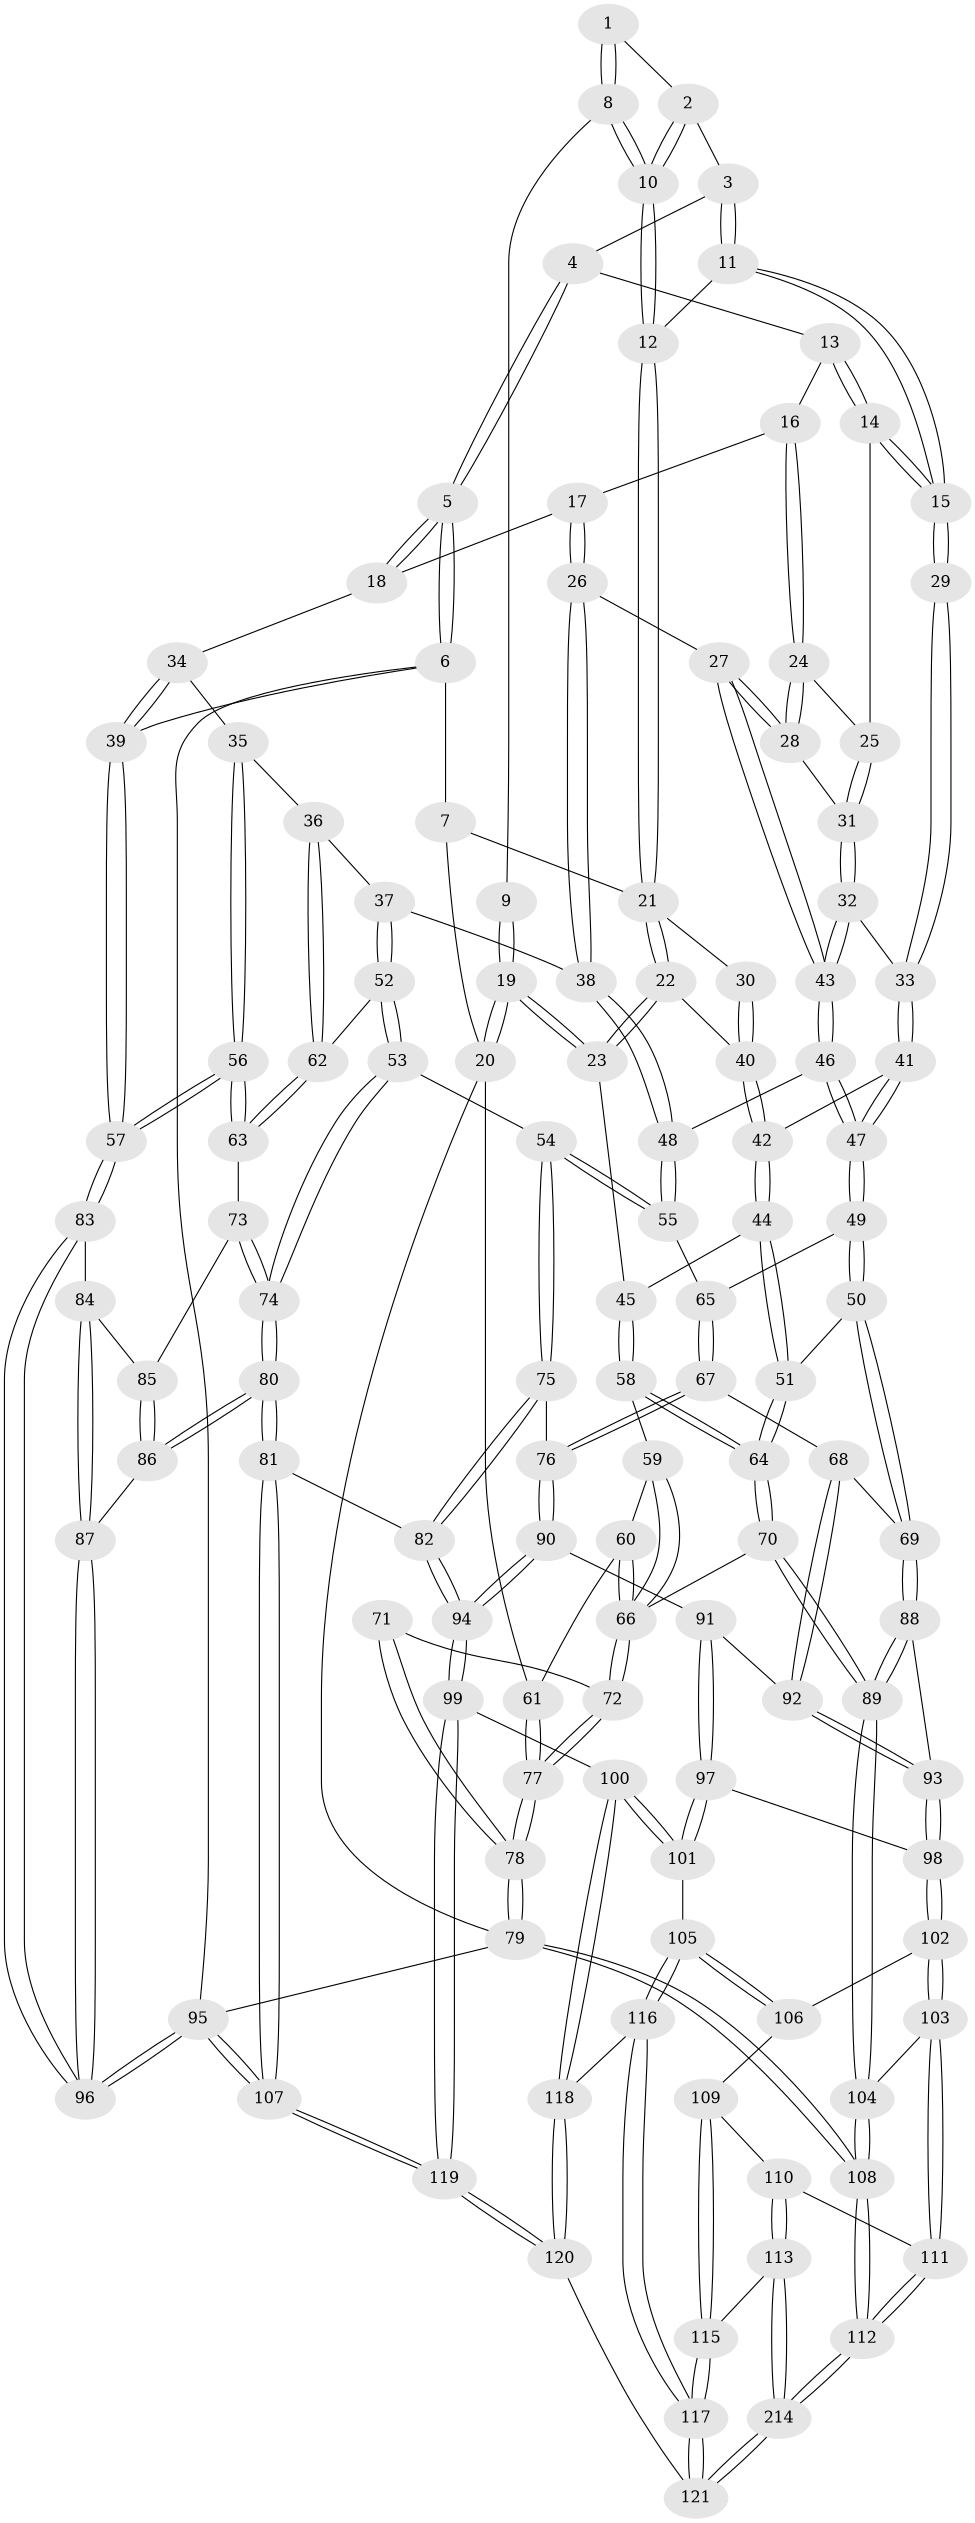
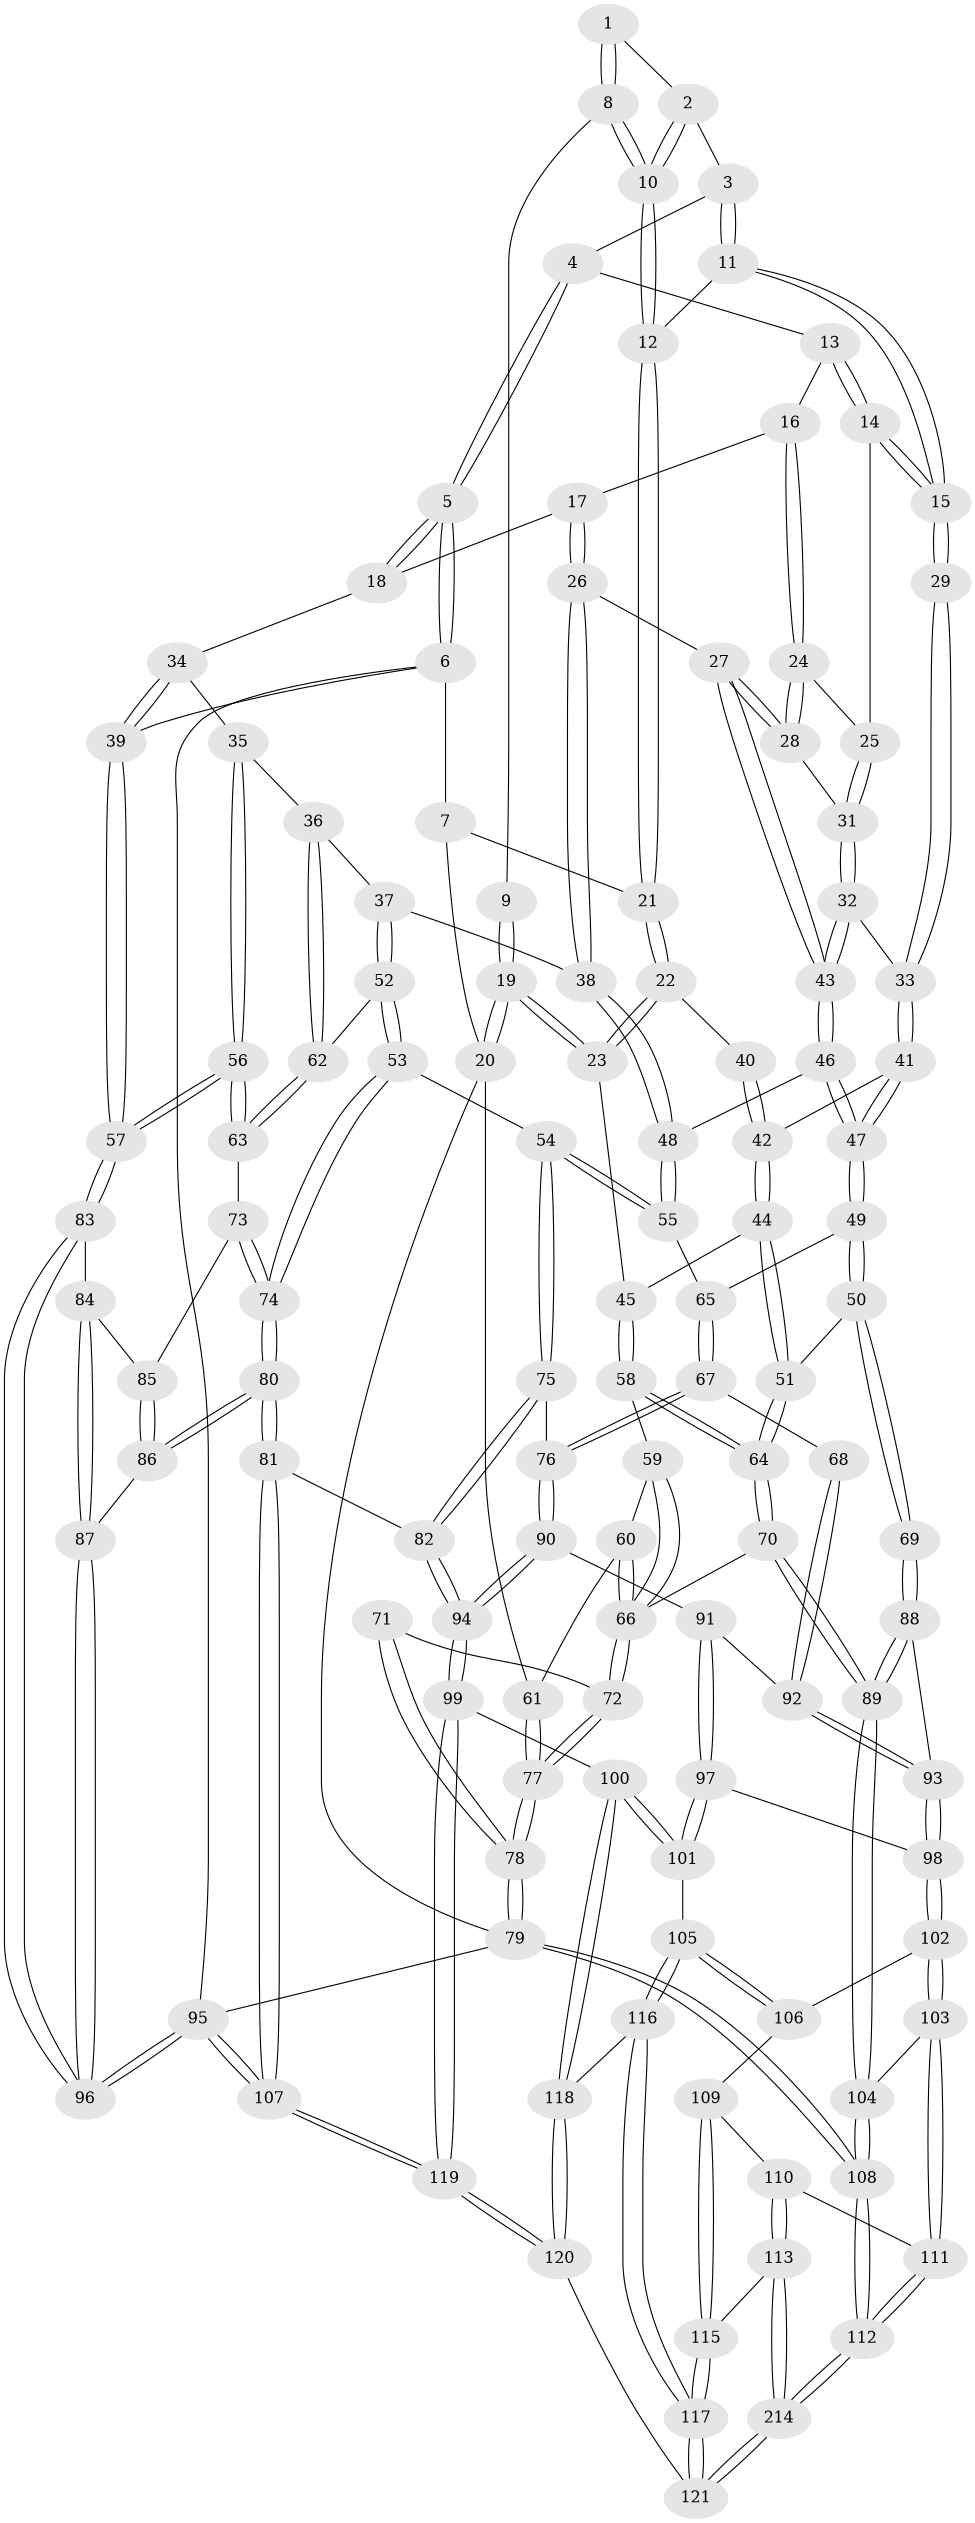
node "30": removed
edge "68" -- "69": removed
